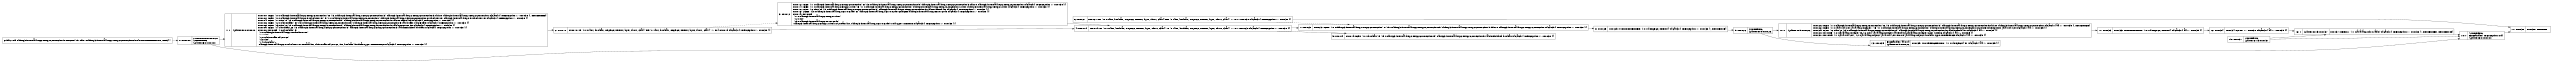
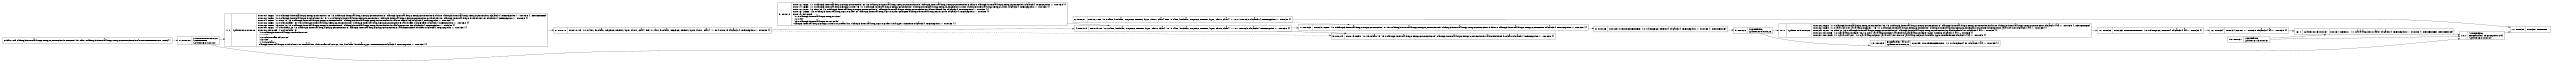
edge "2: 0x0010" -> "3: 0x0012": now "2: 0x0010" -> "5: 0x001f"
